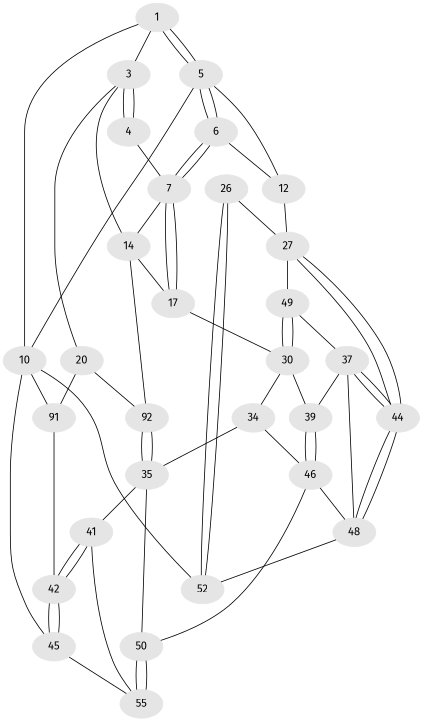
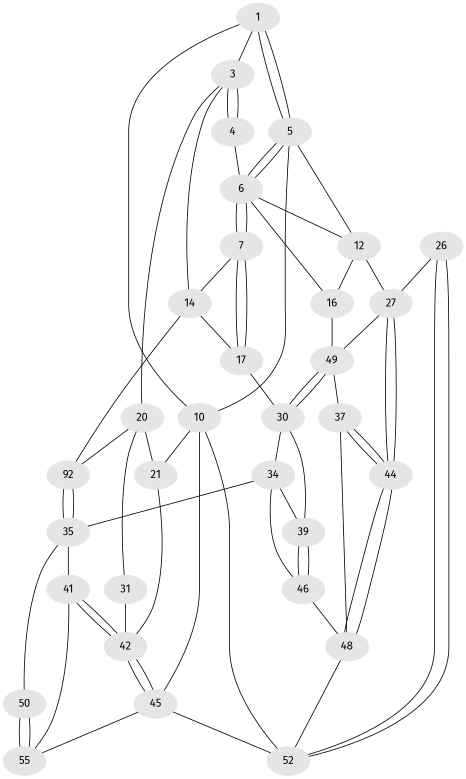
edge "4" -- "7": now "4" -- "6"
node "16": added
edge "37" -- "39": now "34" -- "39"
node "91": label "91" -> "21"
edge "46" -- "50": removed
node "31": added
edge "45" -- "52": added
